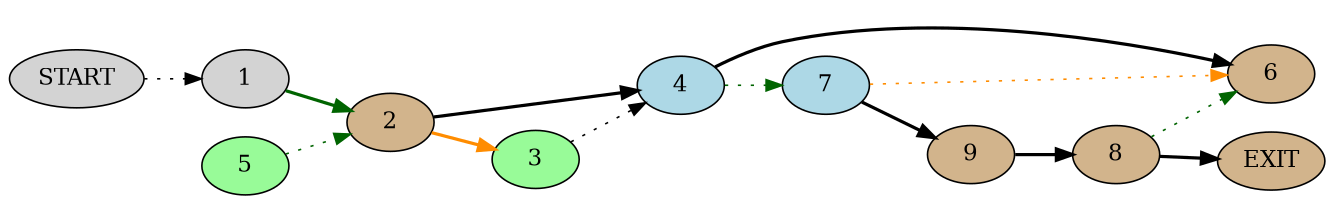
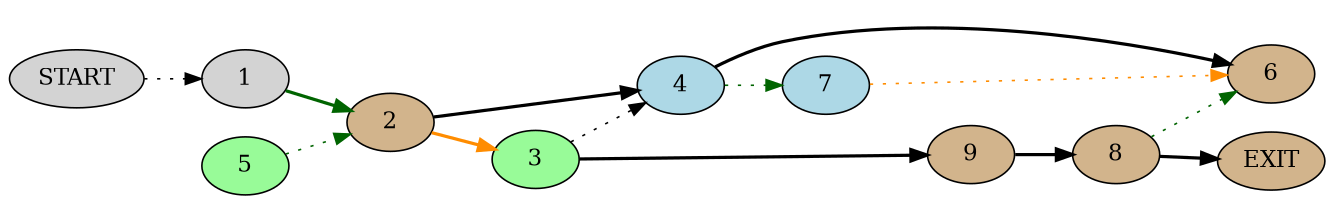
edge "7" -> "9": now "3" -> "9"
